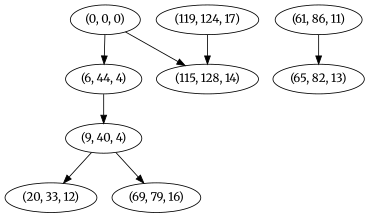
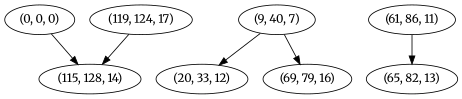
node "(6, 44, 4)": removed
node "(9, 40, 4)": label "(9, 40, 4)" -> "(9, 40, 7)"
